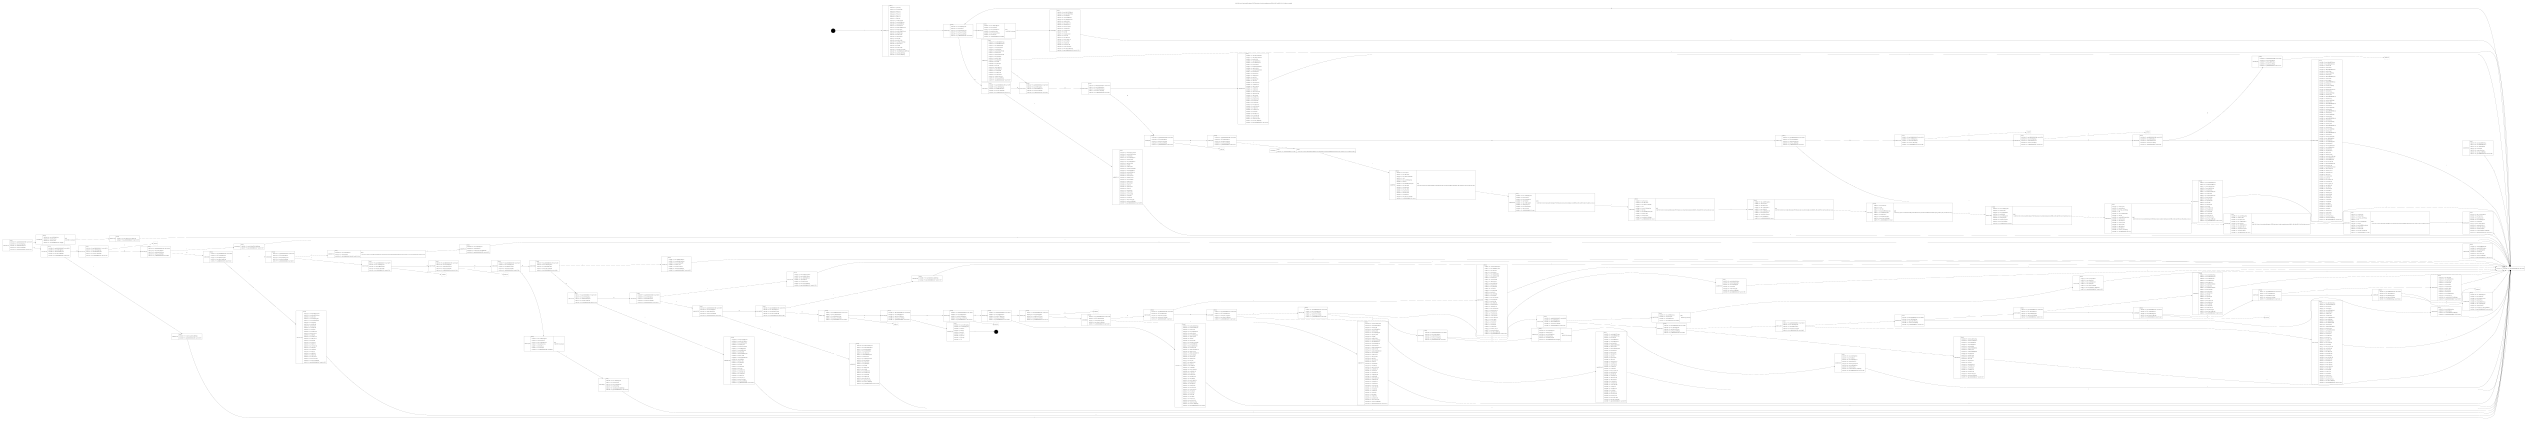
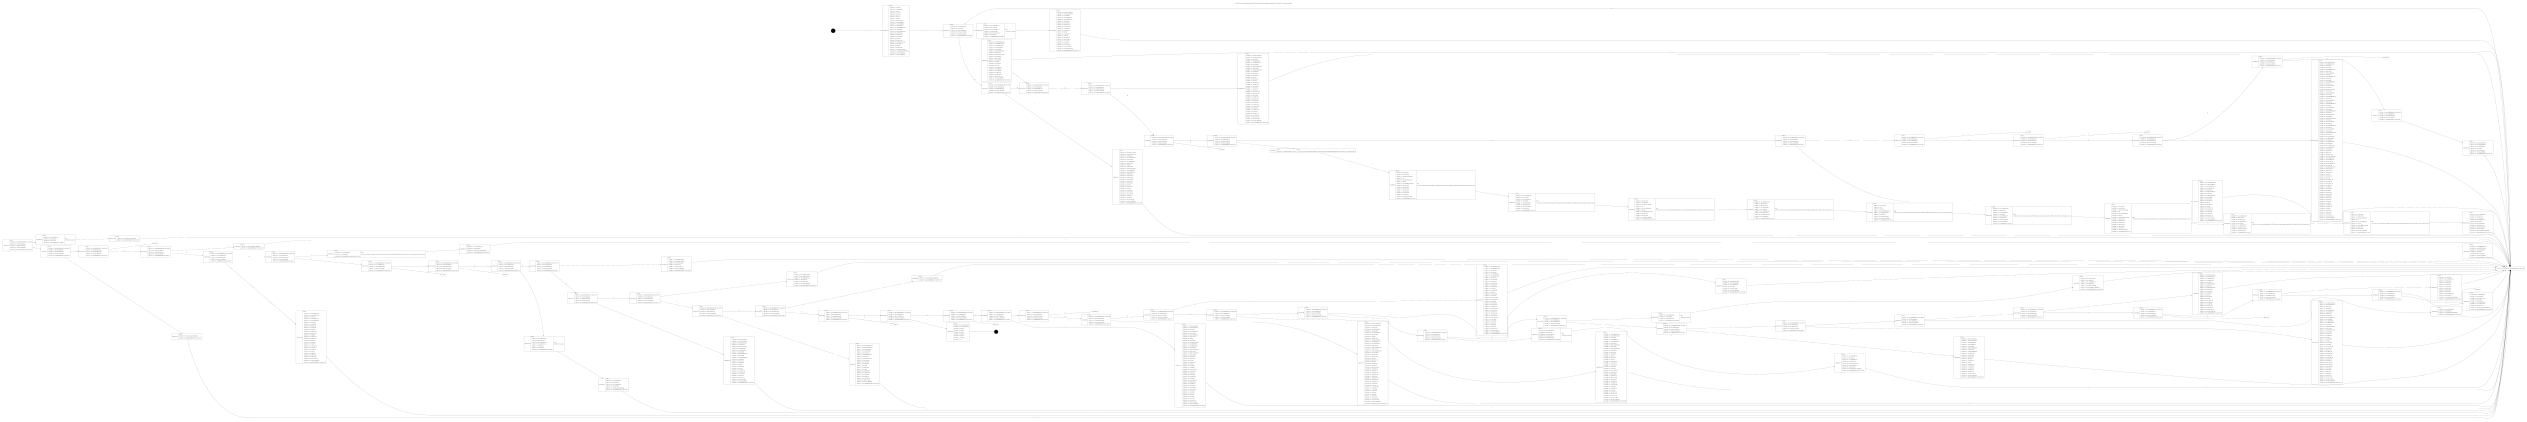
node "0x401b9c [28]": added
